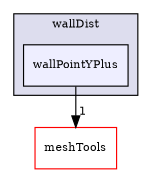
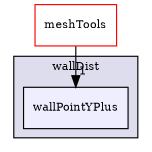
edge "wallPointYPlus" -> "meshTools": reversed
